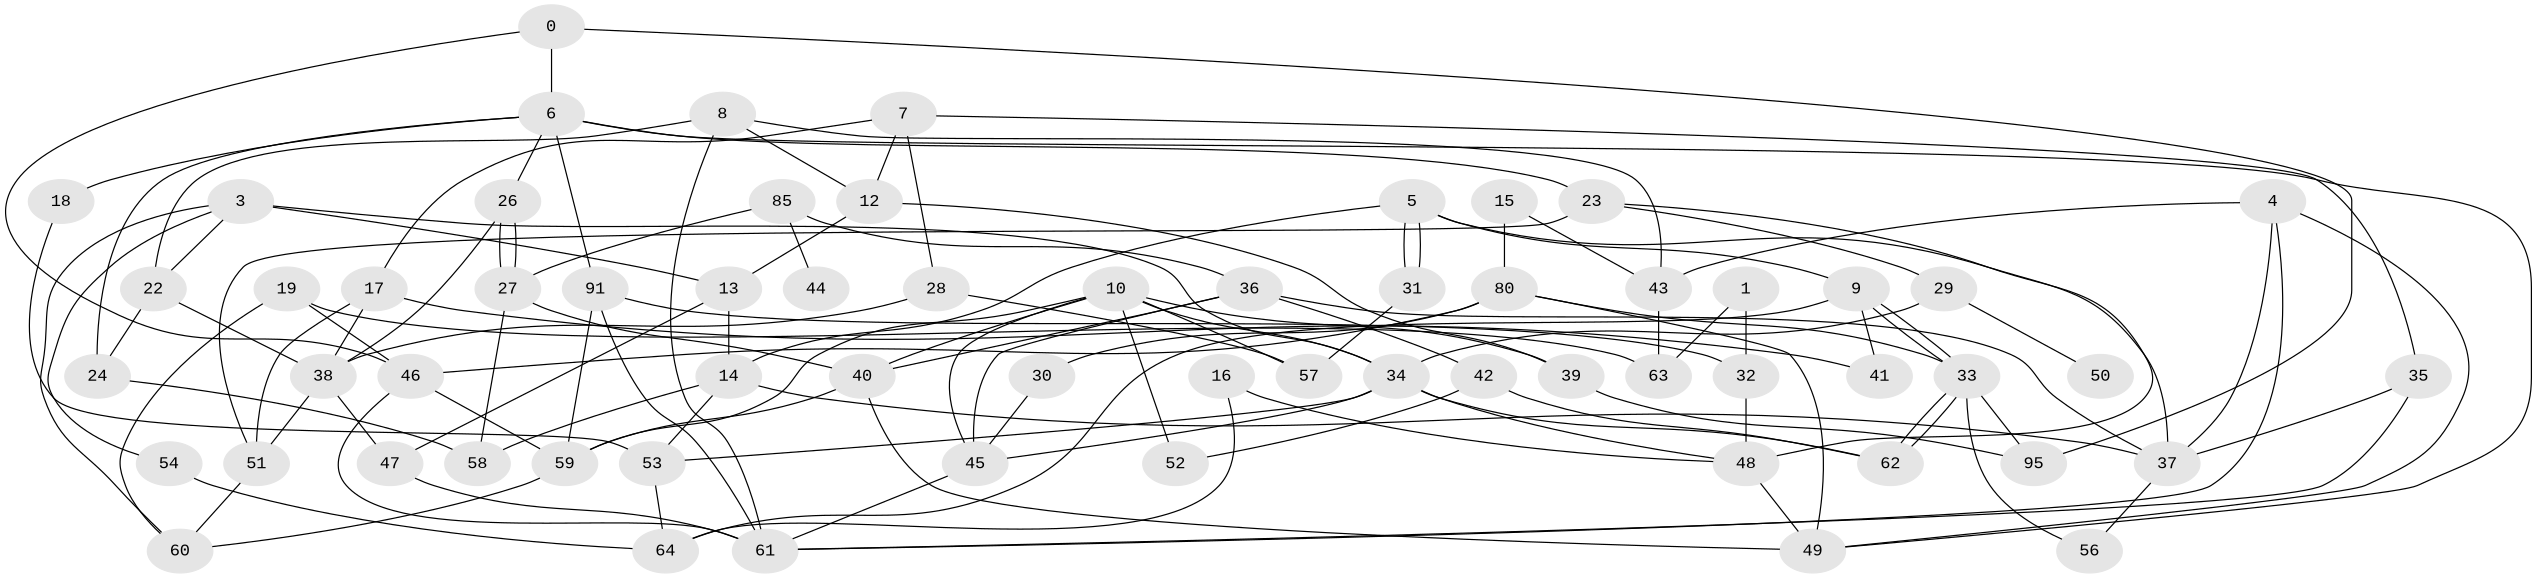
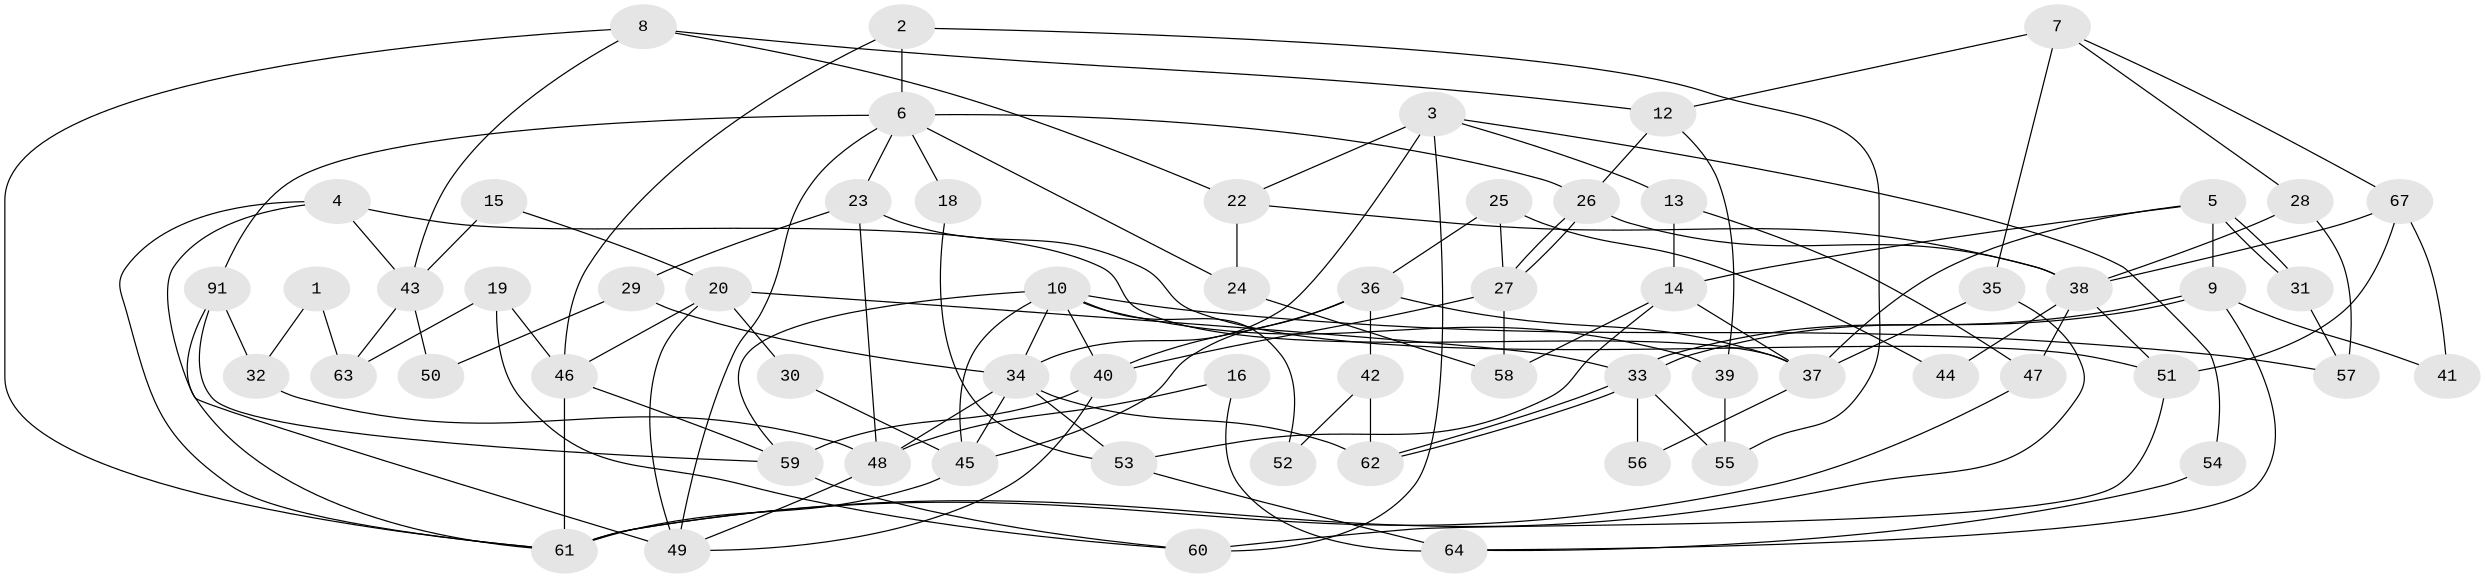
node "0": label "0" -> "2"
node "85": label "85" -> "25"
edge "12" -- "13": now "12" -- "26"
node "17": label "17" -> "67"
node "80": label "80" -> "20"
edge "43" -- "50": added
edge "38" -- "44": added
node "95": label "95" -> "55"
